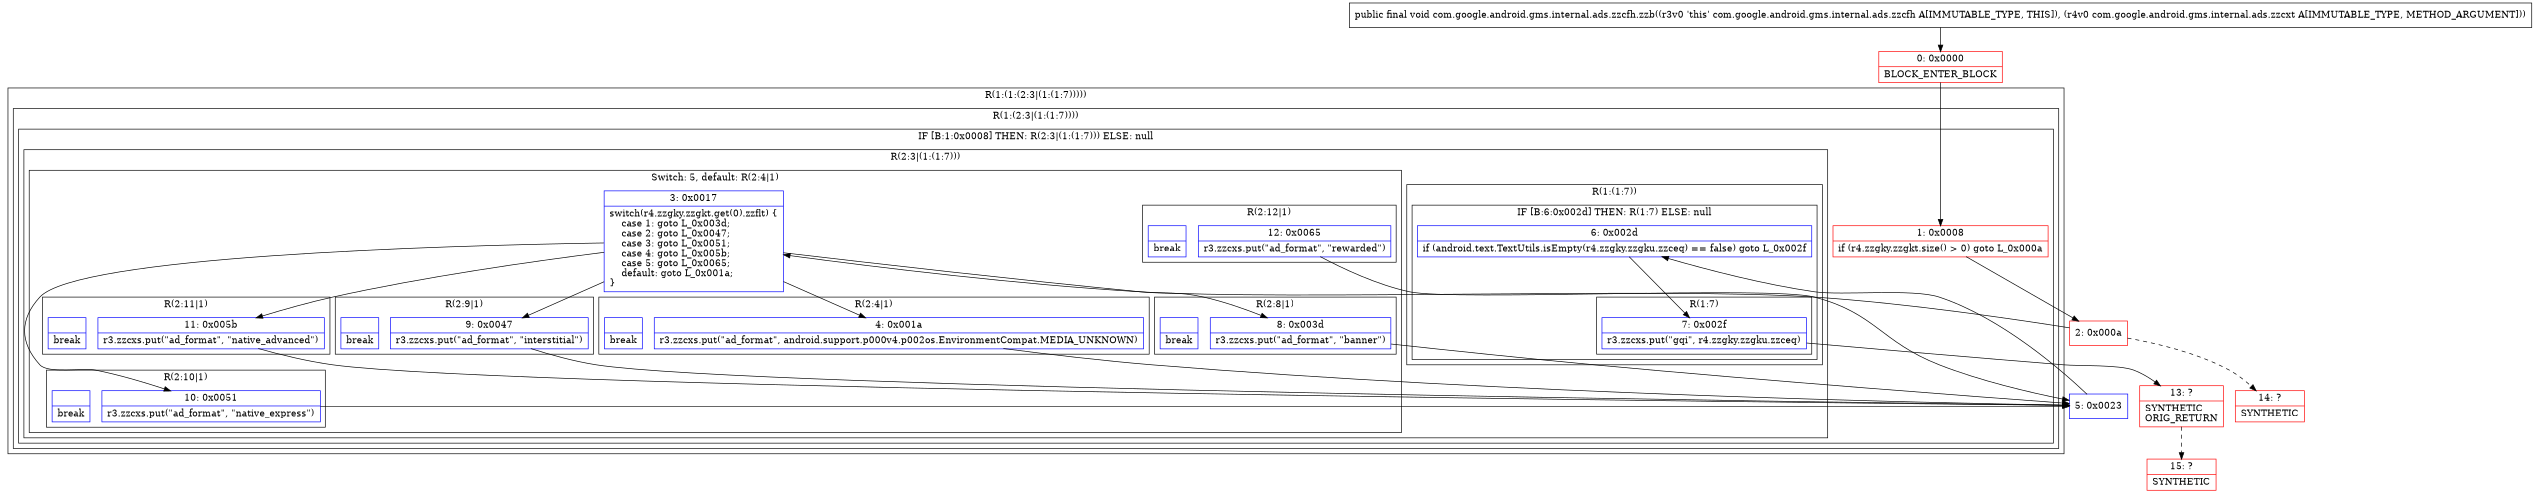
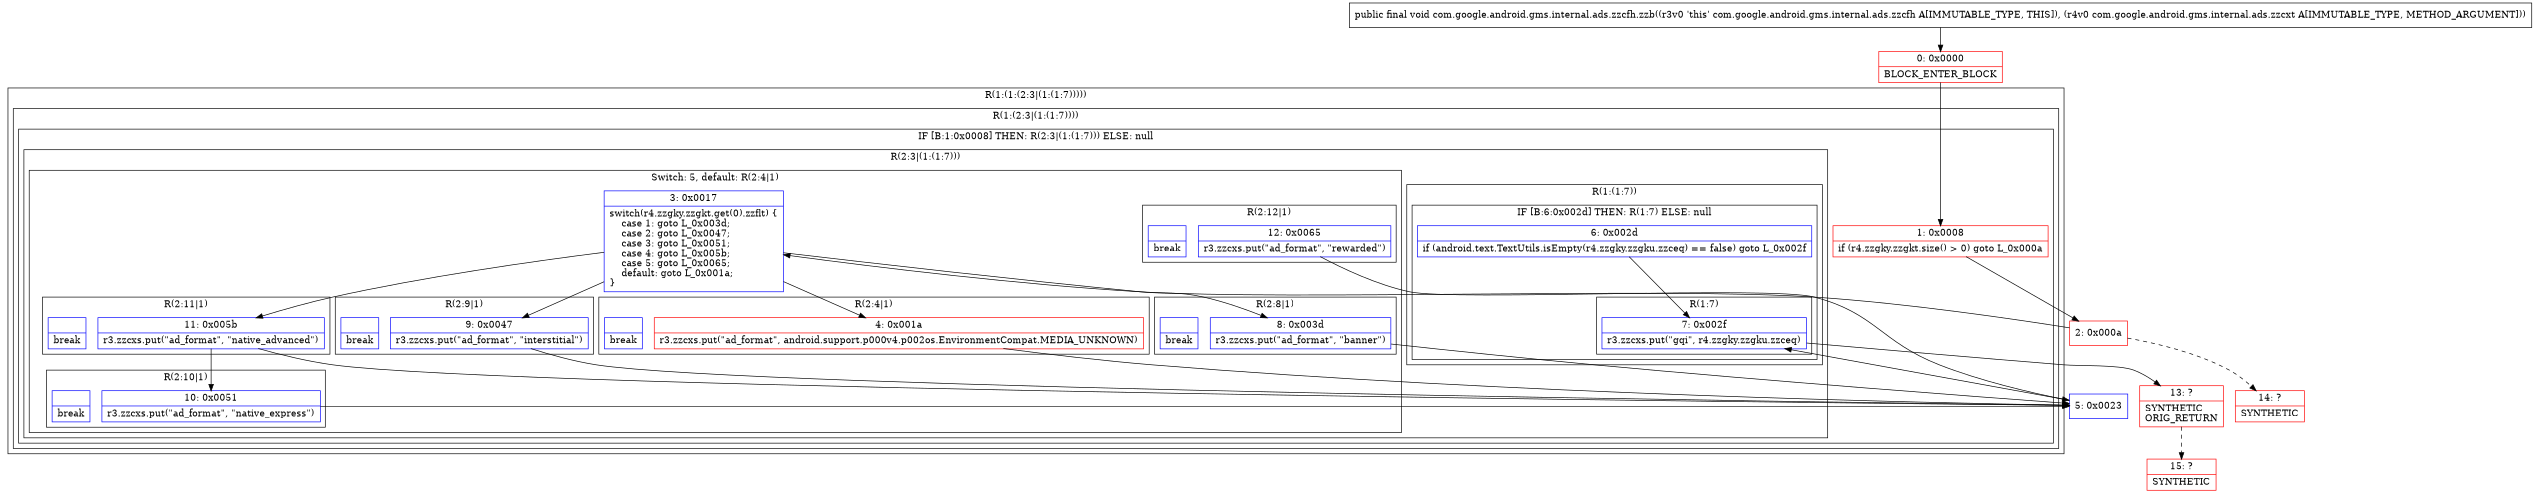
edge "3: 0x0017" -> "10: 0x0051": now "11: 0x005b" -> "10: 0x0051"
edge "5: 0x0023" -> "6: 0x002d": now "5: 0x0023" -> "7: 0x002f"
node "4: 0x001a": color blue -> red
